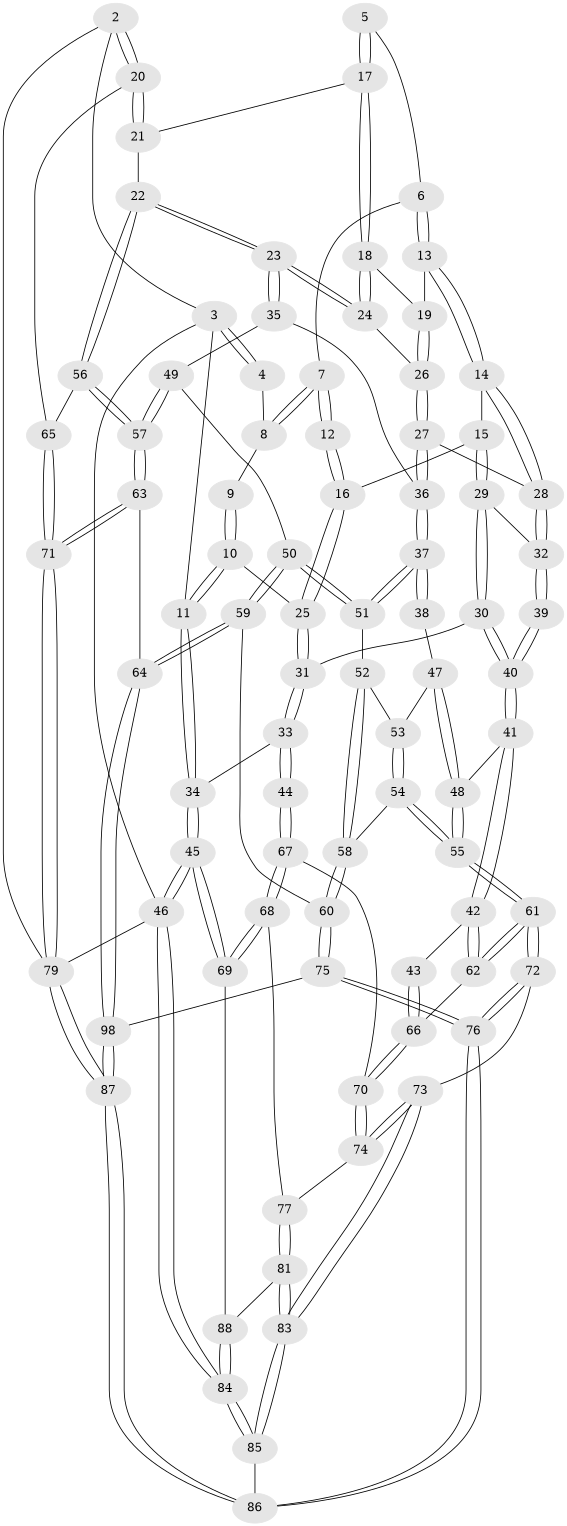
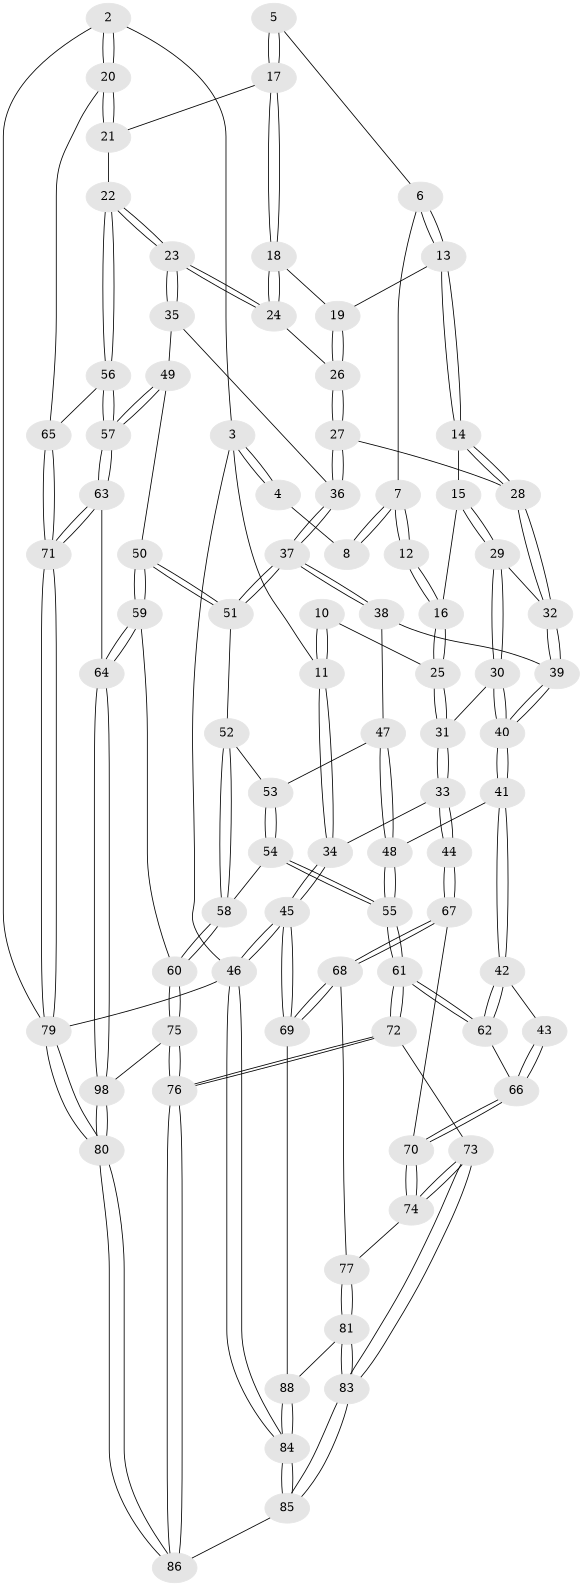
node "9": removed
edge "38" -- "39": added
node "87": label "87" -> "80"
